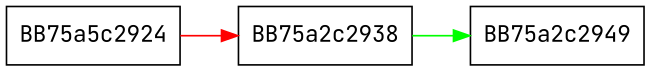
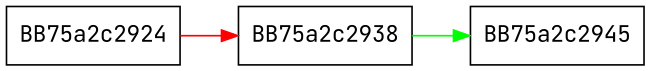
node "BB75a5c2924": label "BB75a5c2924" -> "BB75a2c2924"
node "BB75a2c2949": label "BB75a2c2949" -> "BB75a2c2945"
